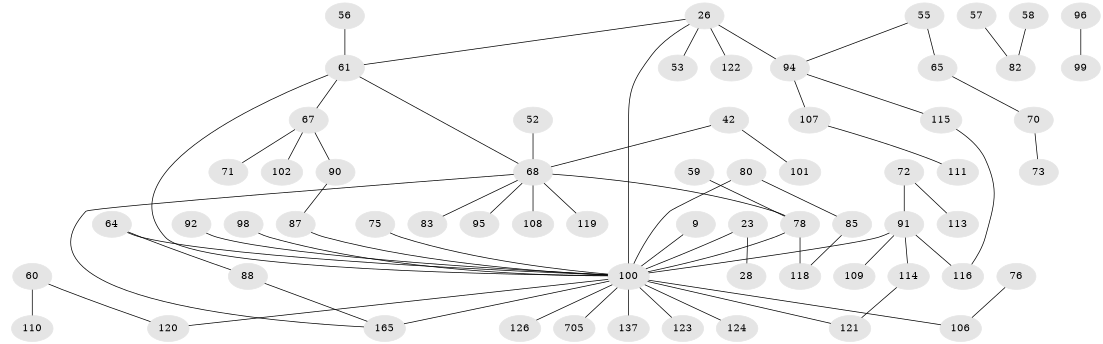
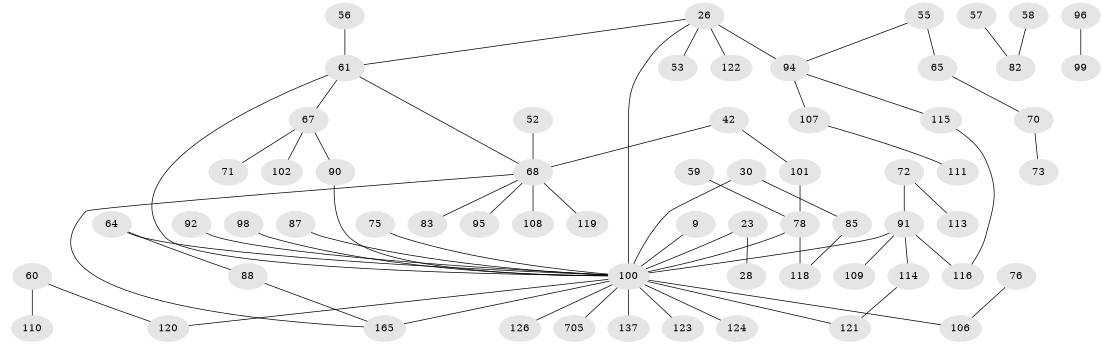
node "80": label "80" -> "30"
edge "68" -- "78": now "101" -- "78"
edge "90" -- "87": now "90" -- "100"
